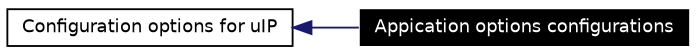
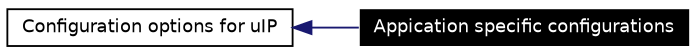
node "Appication options configurations": label "Appication options configurations" -> "Appication specific configurations"
